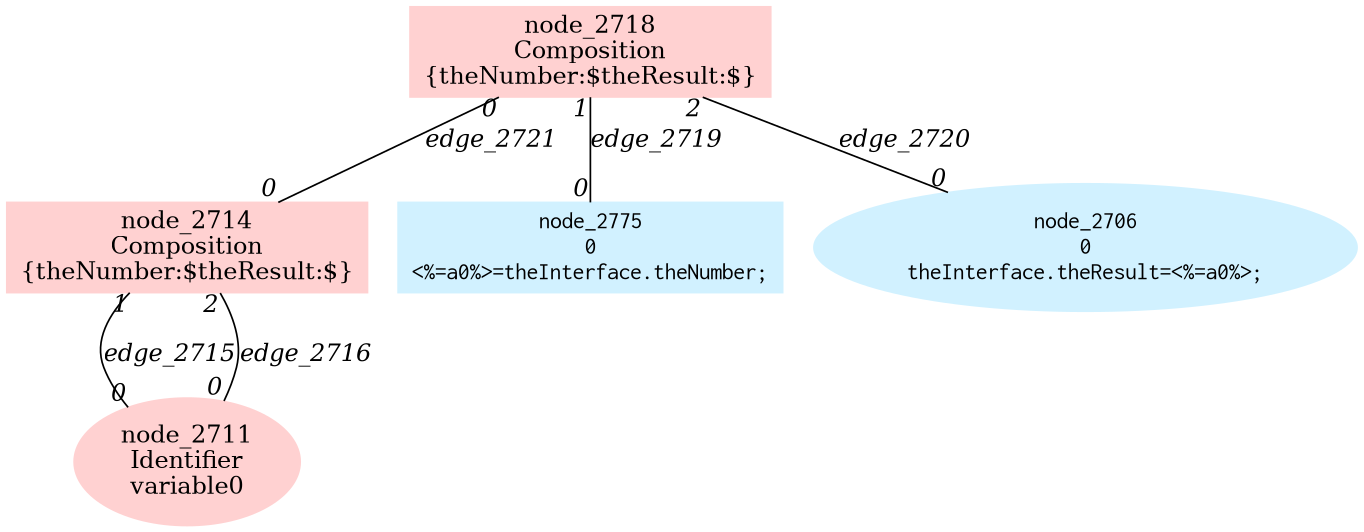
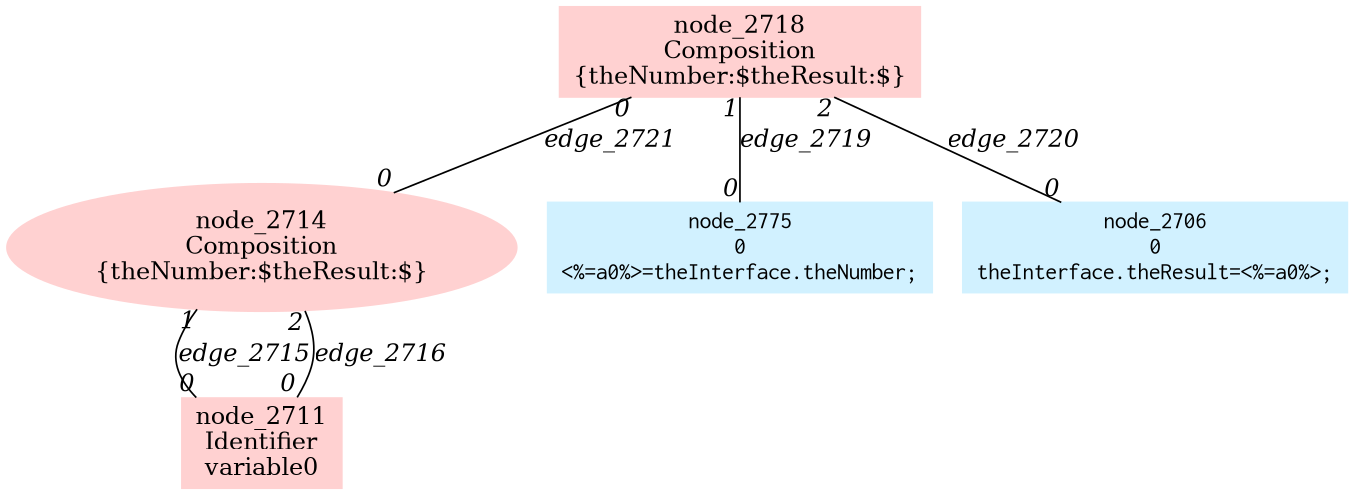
node "node_2714 Composition {theNumber:$theResult:$}": shape box -> ellipse
node "node_2706 0 theInterface.theResult=<%=a0%>;": shape ellipse -> box
node "node_2711 Identifier variable0": shape ellipse -> box
